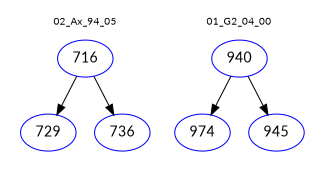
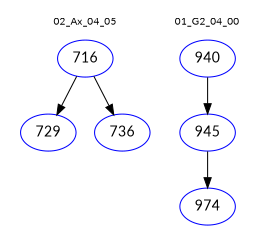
cluster "02_Ax_94_05": label "02_Ax_94_05" -> "02_Ax_04_05"
edge "940" -> "974": now "945" -> "974"
